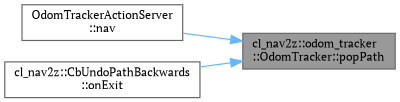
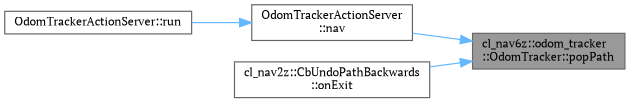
node "OdomTrackerActionServer::run": added
node "cl_nav2z::odom_tracker ::OdomTracker::popPath": label "cl_nav2z::odom_tracker ::OdomTracker::popPath" -> "cl_nav6z::odom_tracker ::OdomTracker::popPath"
